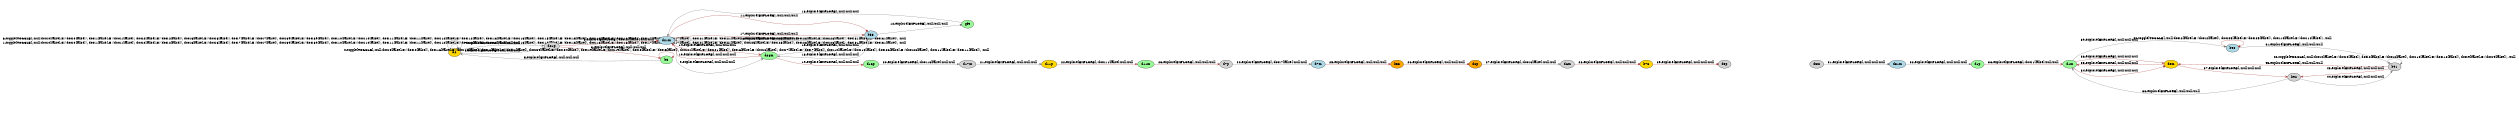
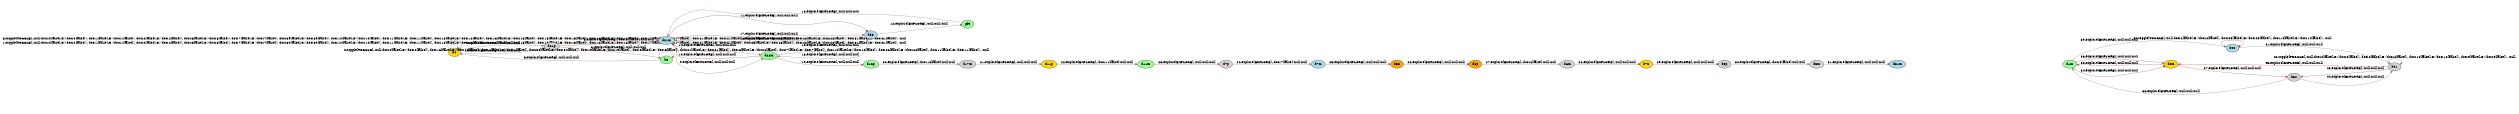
edge "d5p" -> "d5m": added, label "30-explore[EXPLORE];/door5[false]/null/null"
node "d1p": removed
node "b92": label "b92" -> "b32"
